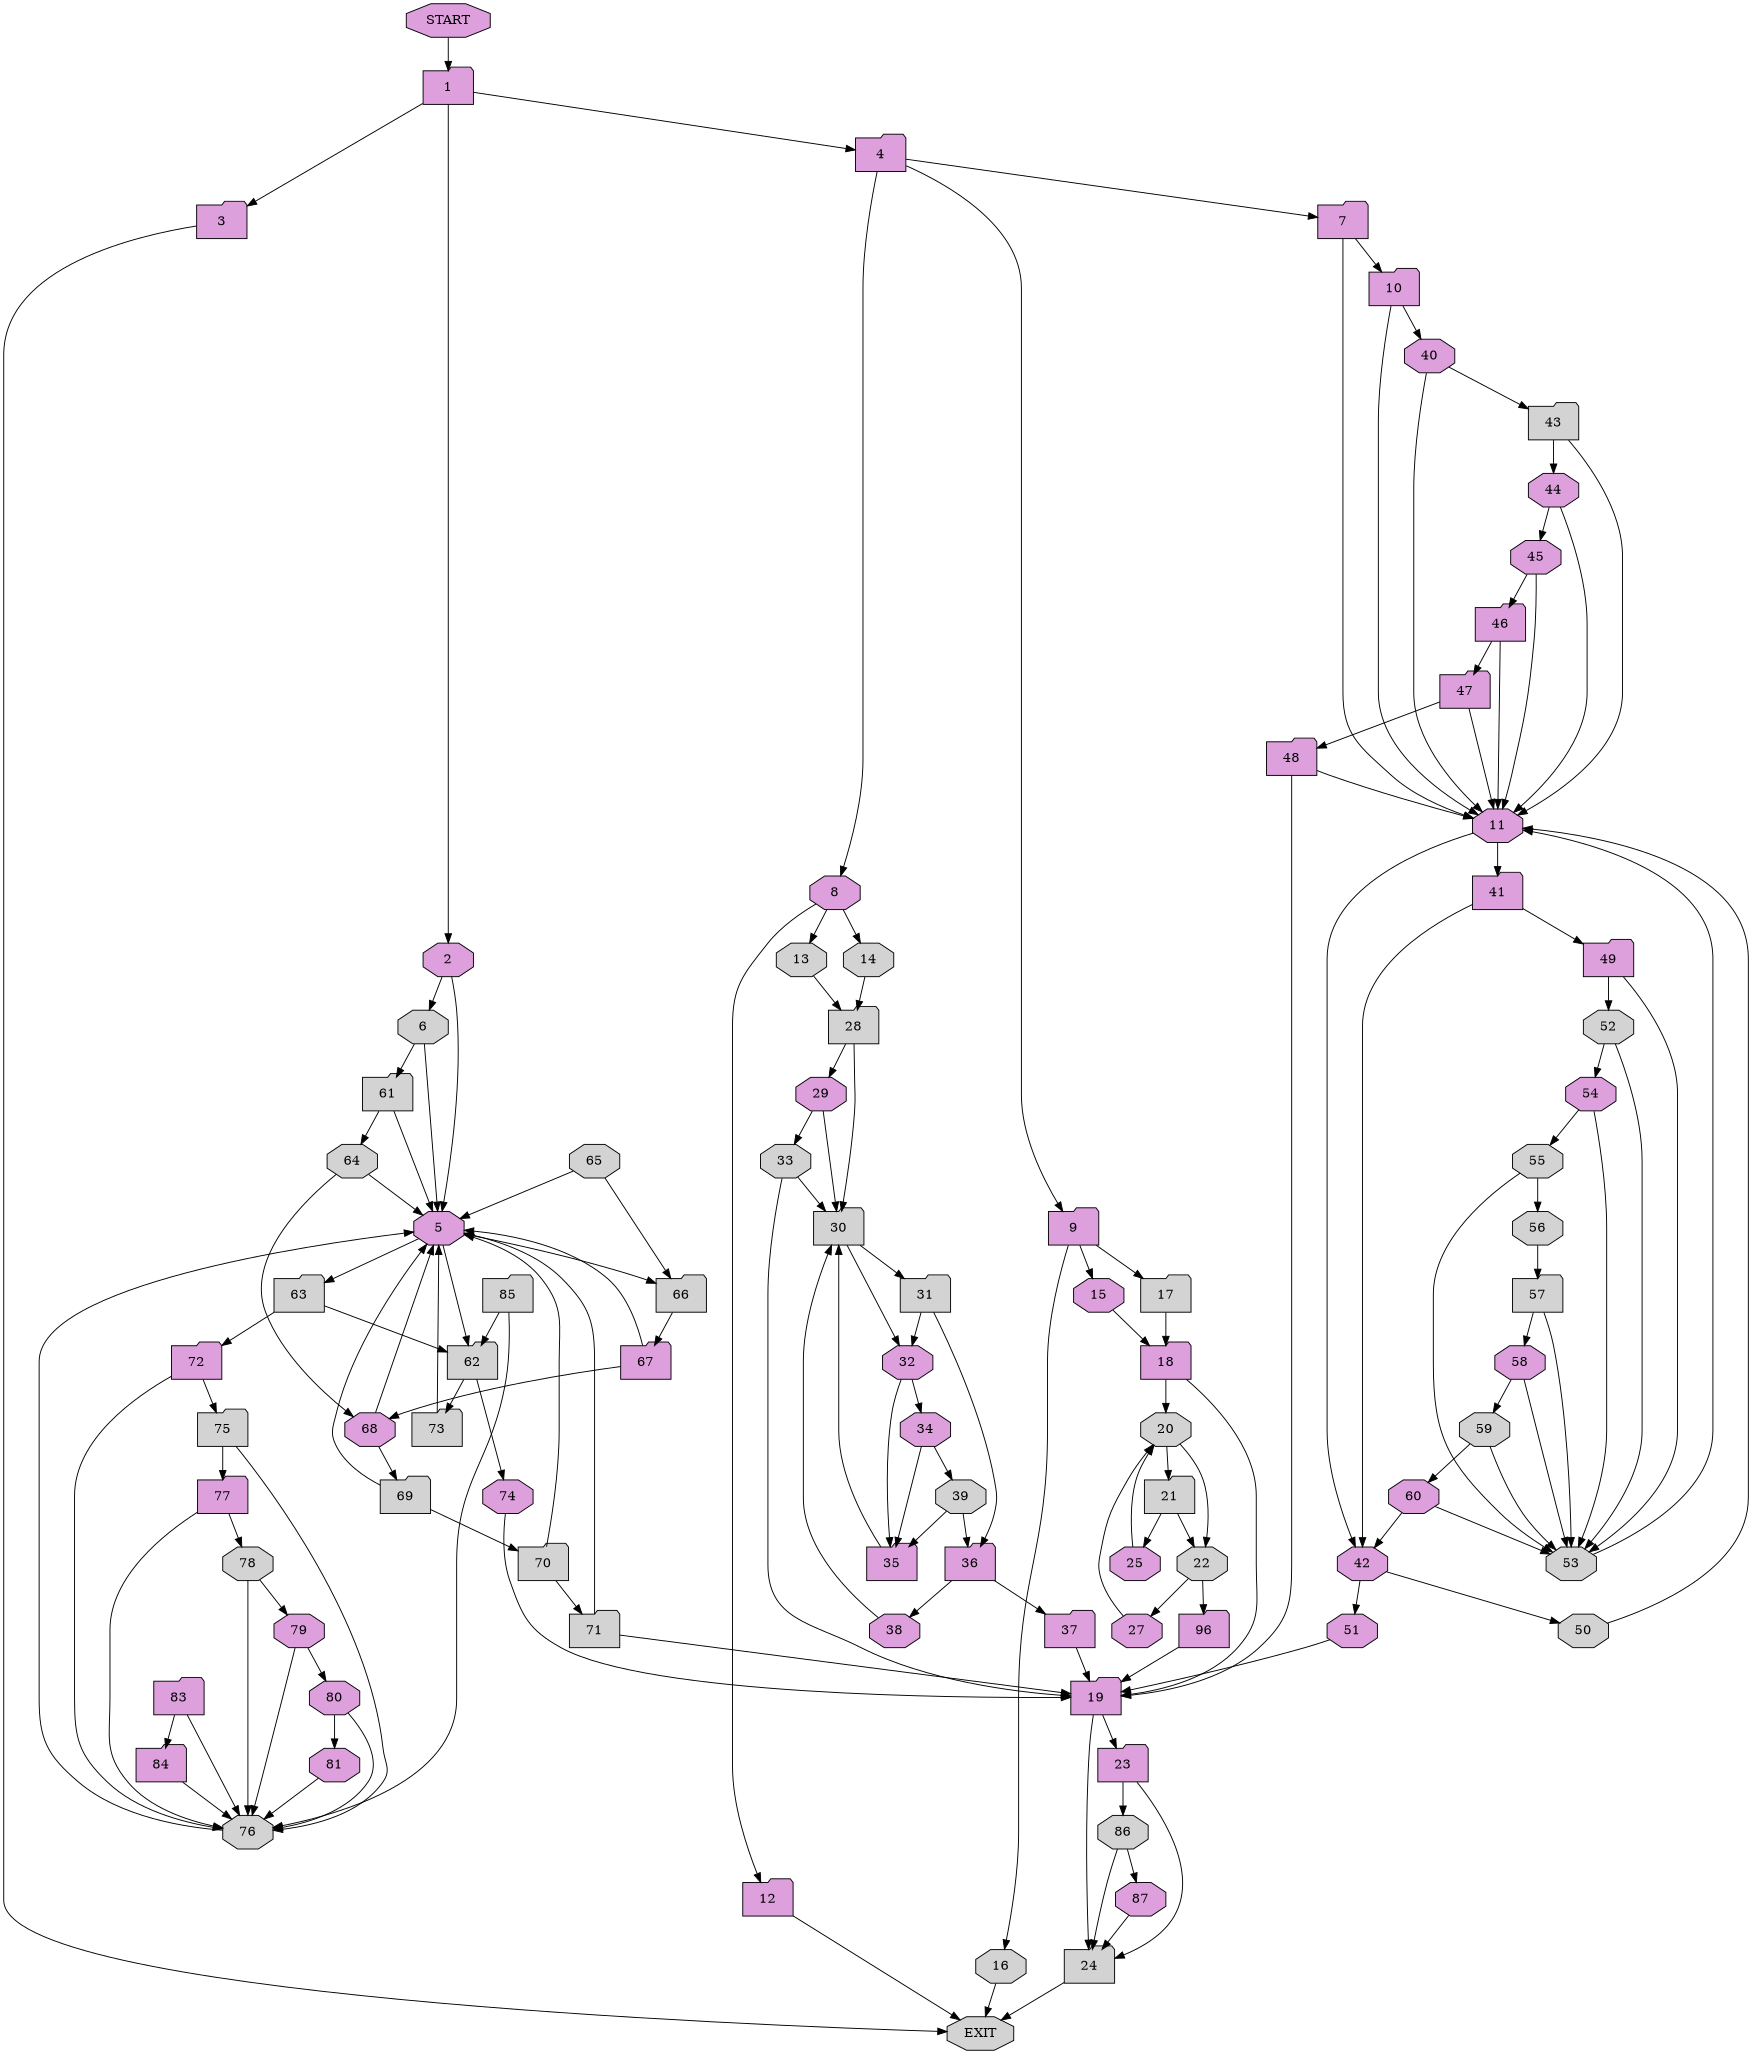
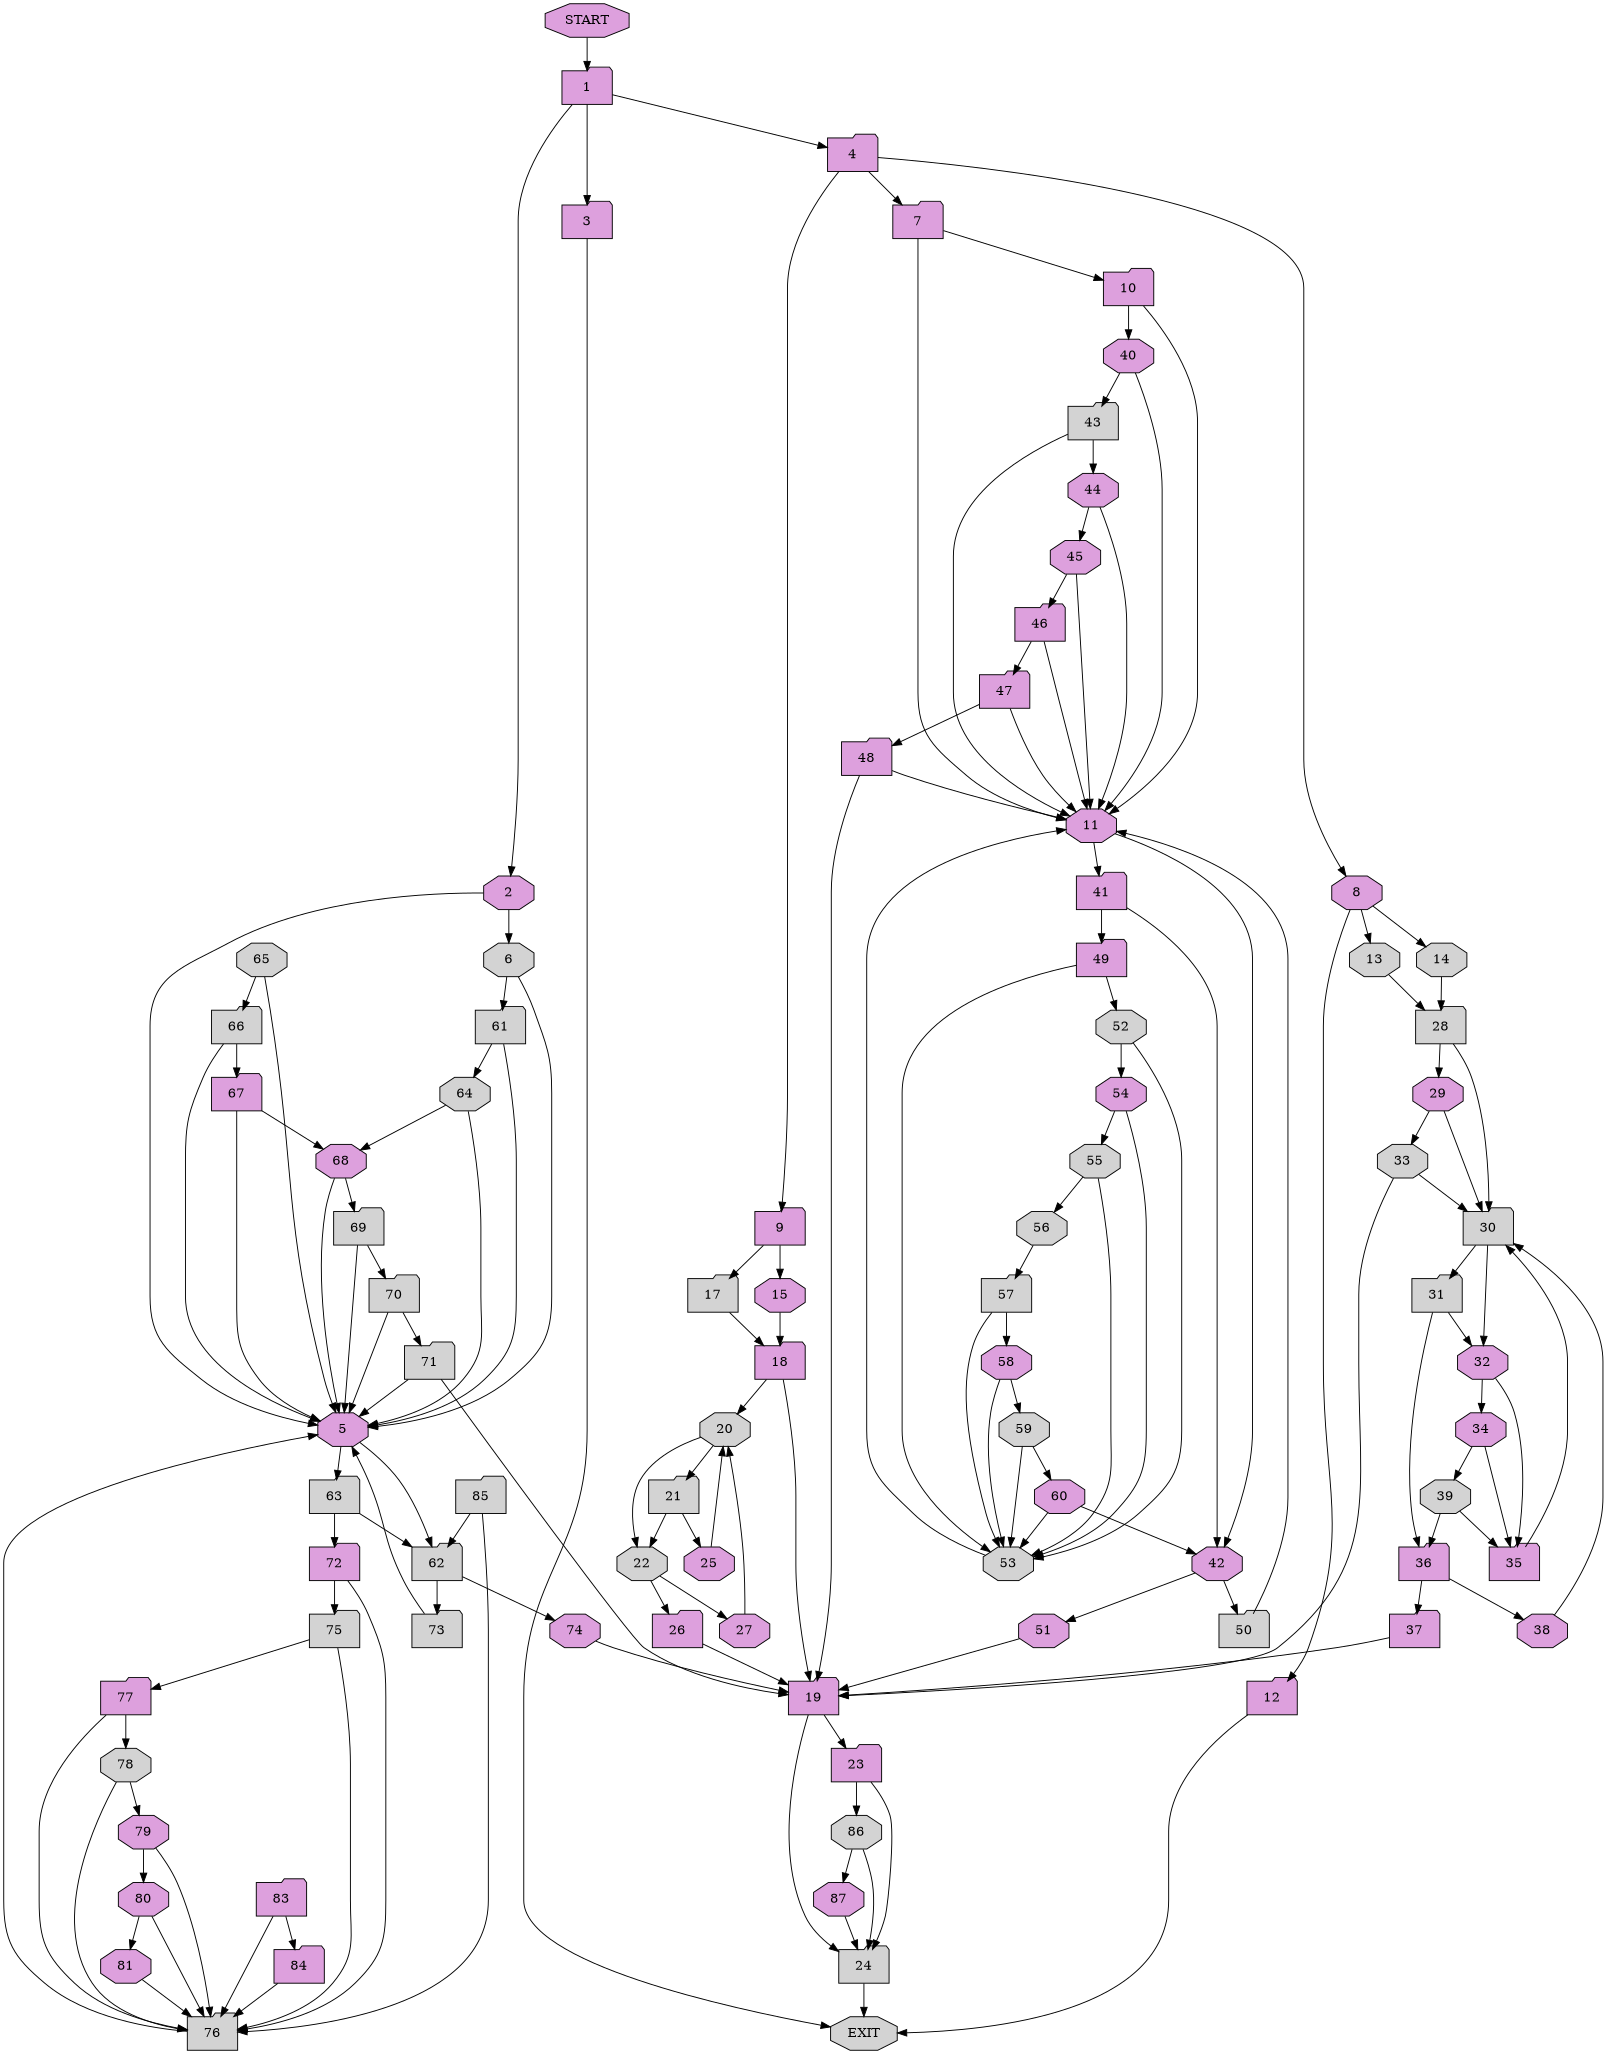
edge "5" -> "66": reversed
node "96": label "96" -> "26"
node "50": shape octagon -> folder
node "76": shape octagon -> folder
node "16": removed
